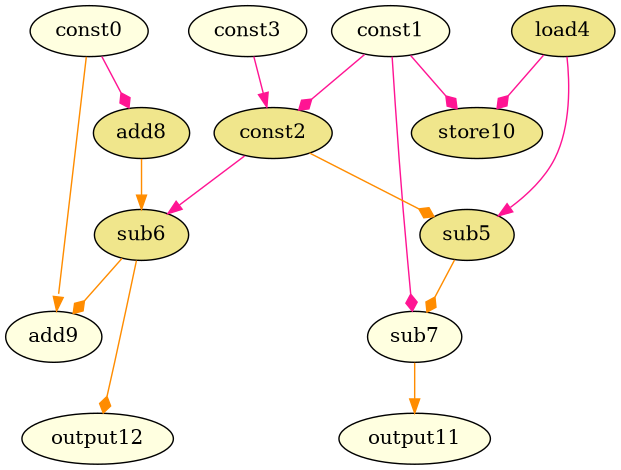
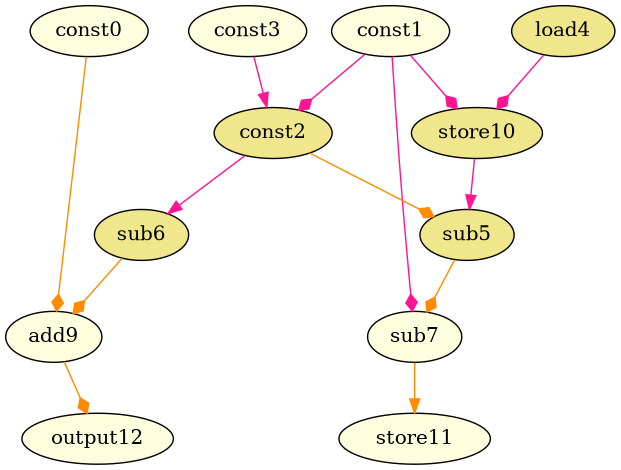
node "add8": removed
edge "load4" -> "sub5": now "store10" -> "sub5"
edge "const0" -> "add9": arrowhead normal -> diamond
edge "sub6" -> "output12": now "add9" -> "output12"
node "output11": label "output11" -> "store11"
